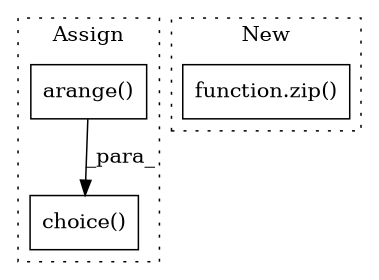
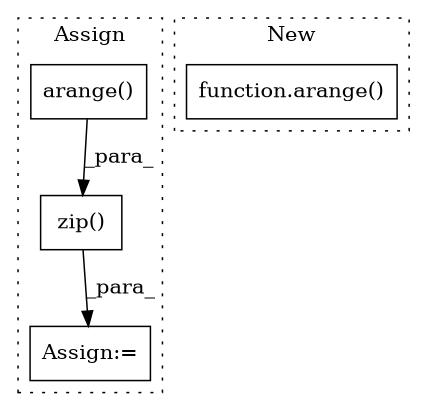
node "function.zip()": label "function.zip()" -> "function.arange()"
node "choice()": label "choice()" -> "zip()"
node "Assign:=": added
